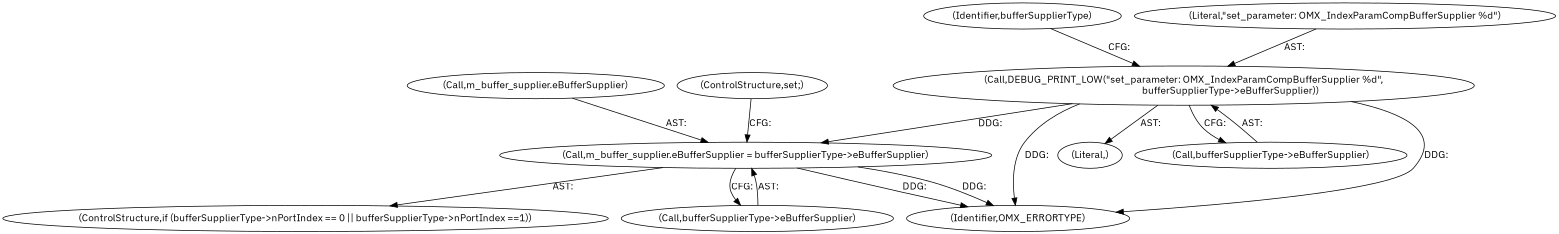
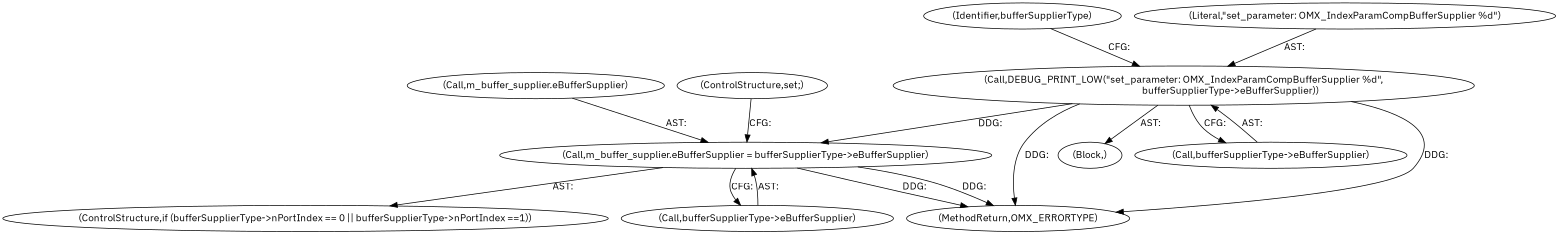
node "(Literal,)": label "(Literal,)" -> "(Block,)"
node "(Identifier,OMX_ERRORTYPE)": label "(Identifier,OMX_ERRORTYPE)" -> "(MethodReturn,OMX_ERRORTYPE)"
